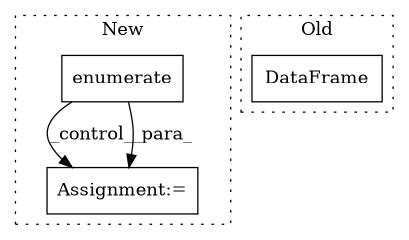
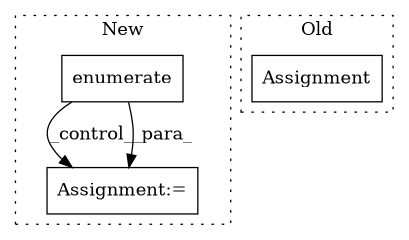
node "DataFrame": label "DataFrame" -> "Assignment"
